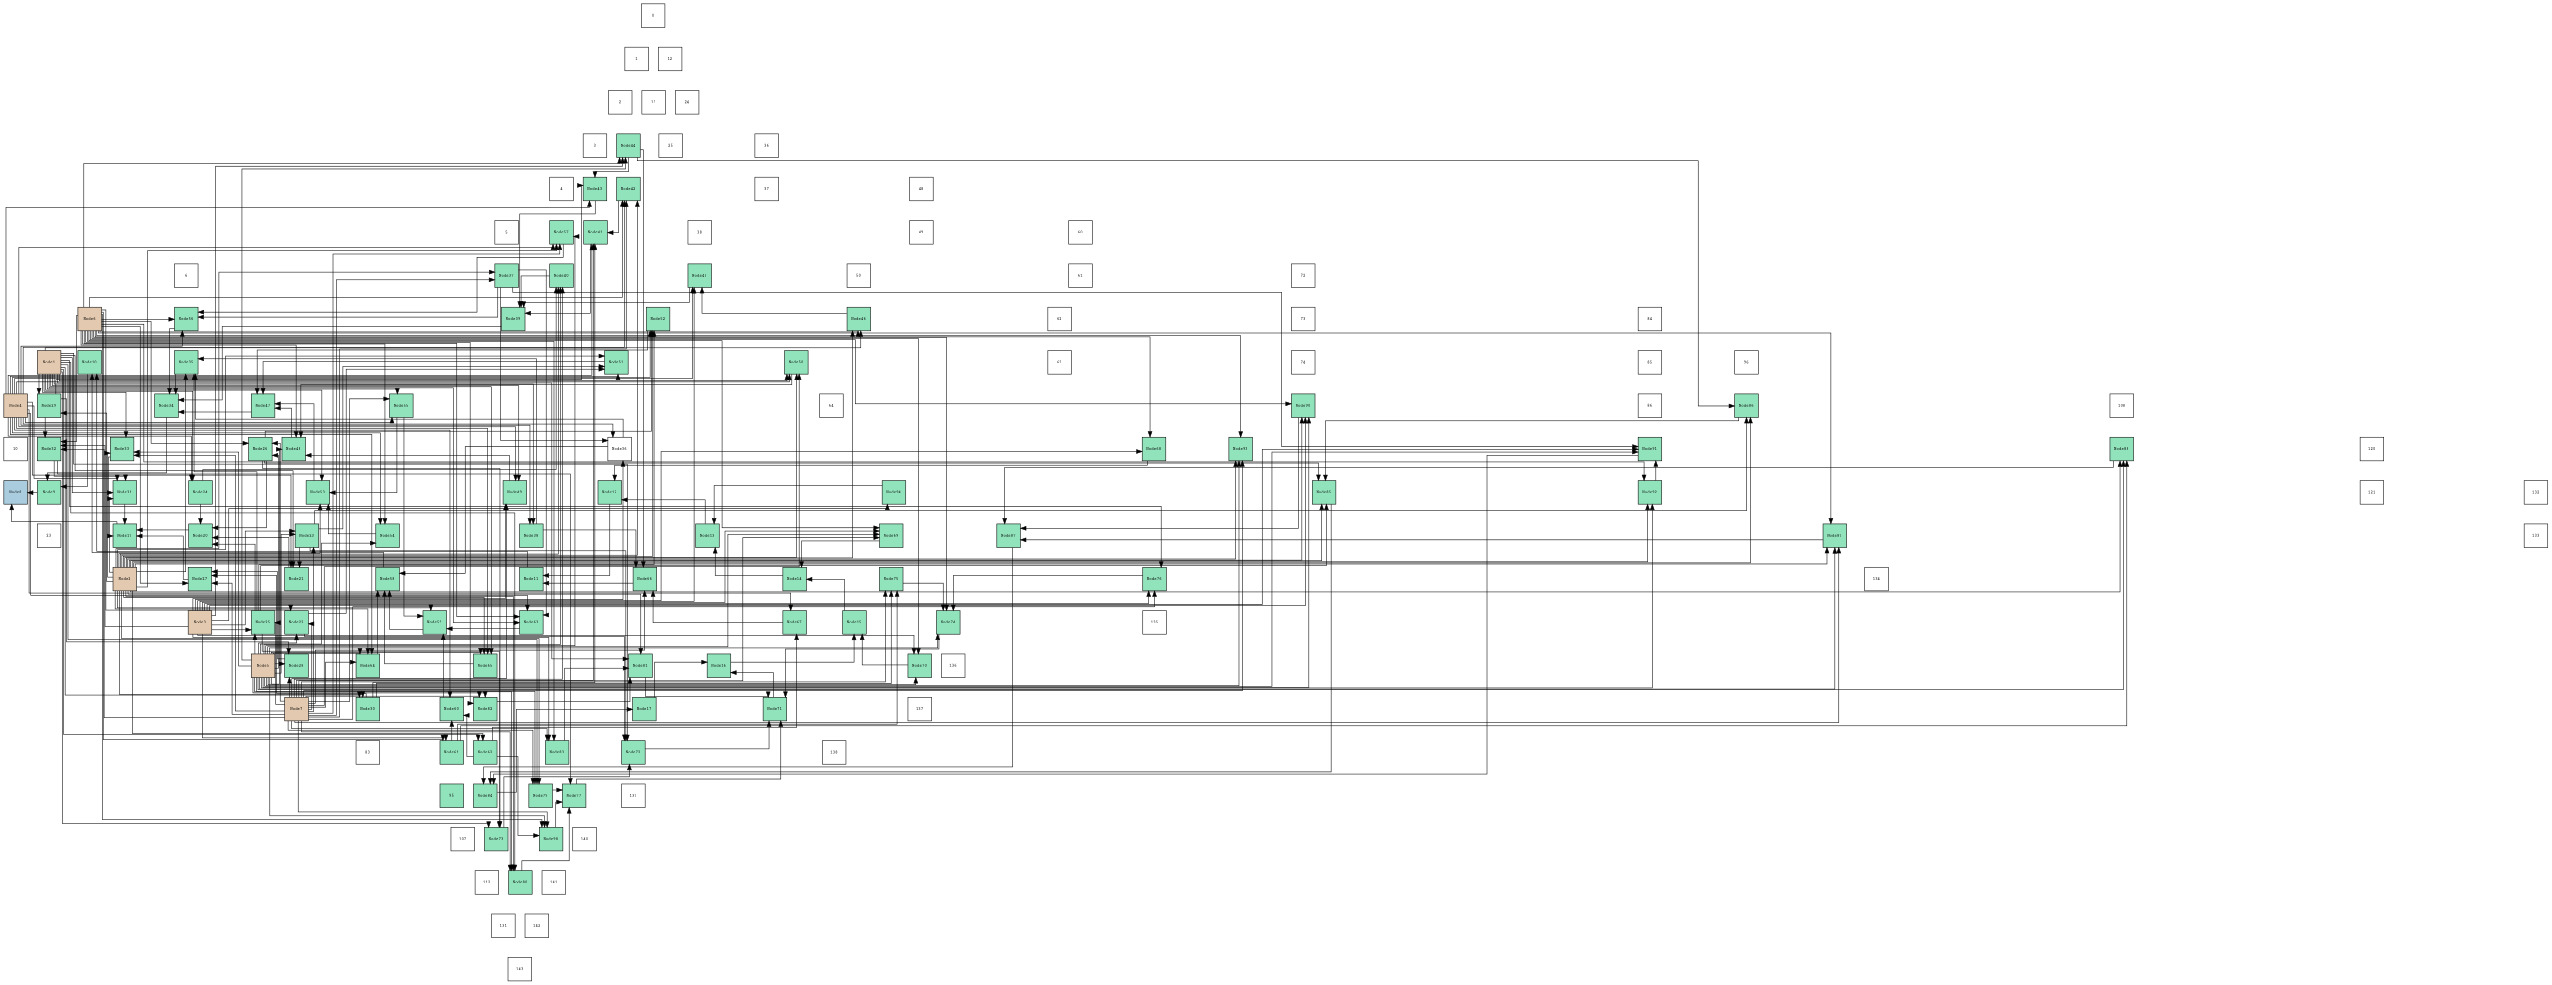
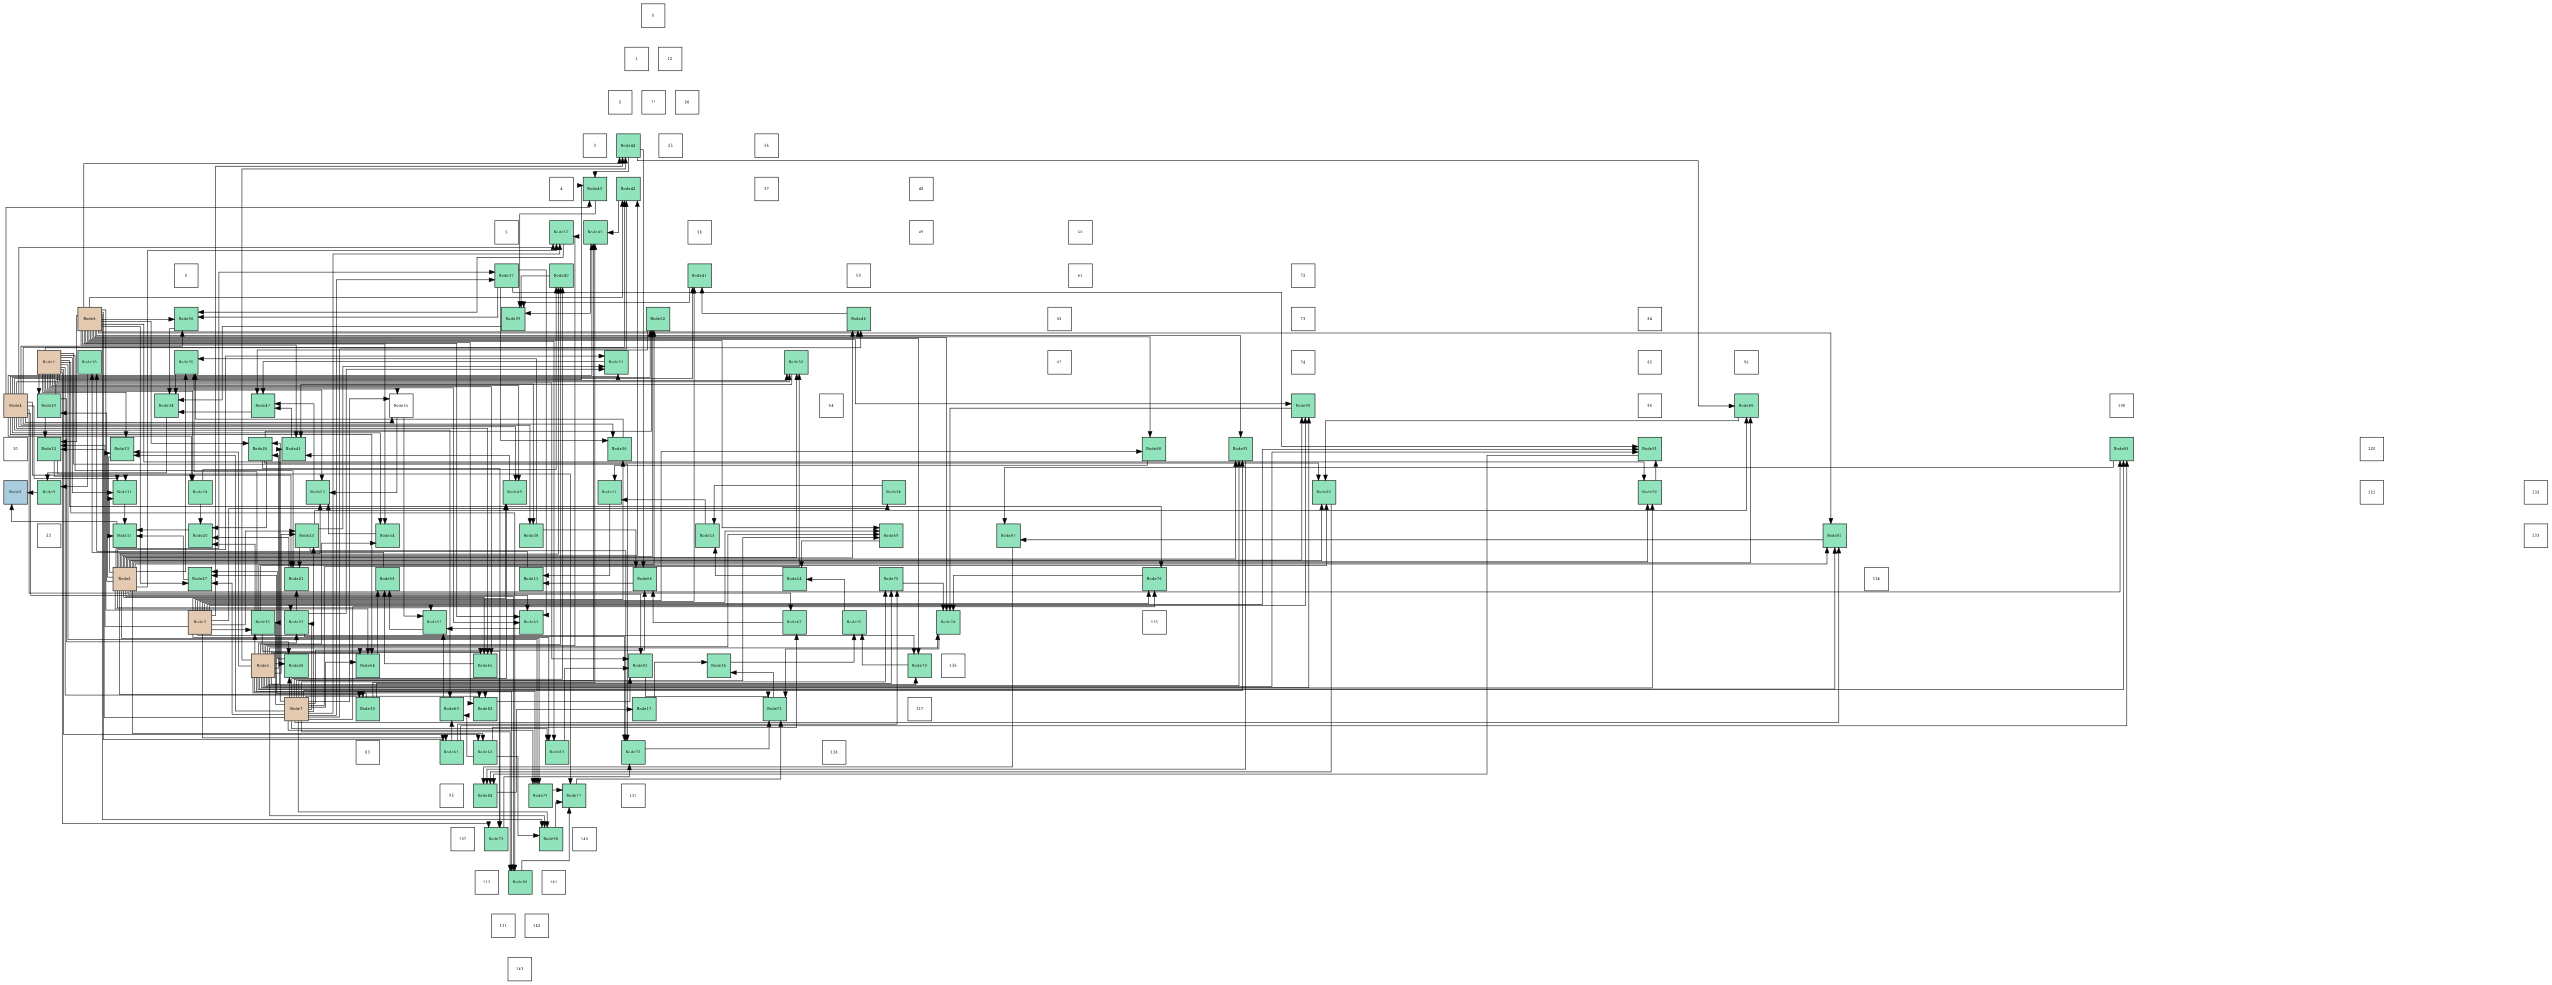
node "Node55": fillcolor #91e3bb -> #ffffff
node "Node36": fillcolor #ffffff -> #91e3bb
edge "Node36" -> "Node58": removed
edge "Node90" -> "Node87": now "Node90" -> "Node74"
edge "Node22" -> "Node21": added
edge "Node93" -> "Node84": added
node "95": fillcolor #91e3bb -> #ffffff
